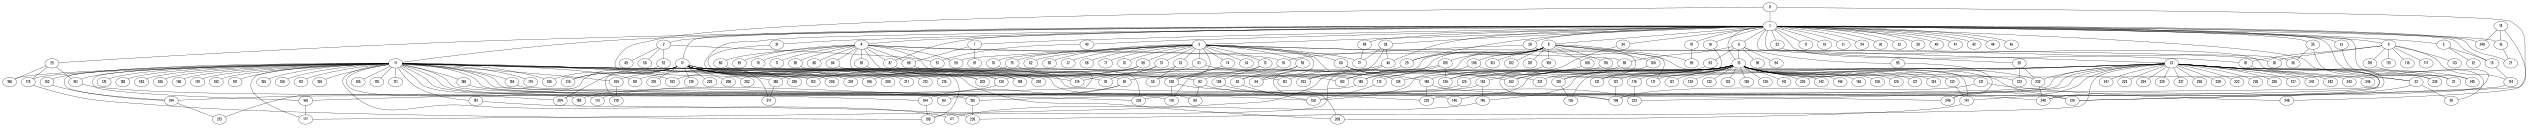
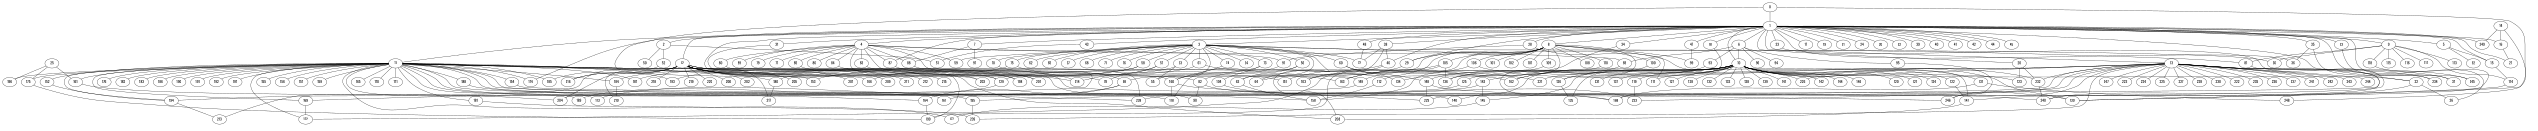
edge "1" -- "25": now "1" -- "174"
node "49": removed
edge "13" -- "231": removed
edge "10" -- "149": removed
edge "108" -- "112": now "8" -- "112"
node "206": removed
node "150": removed
edge "137" -- "168": removed
